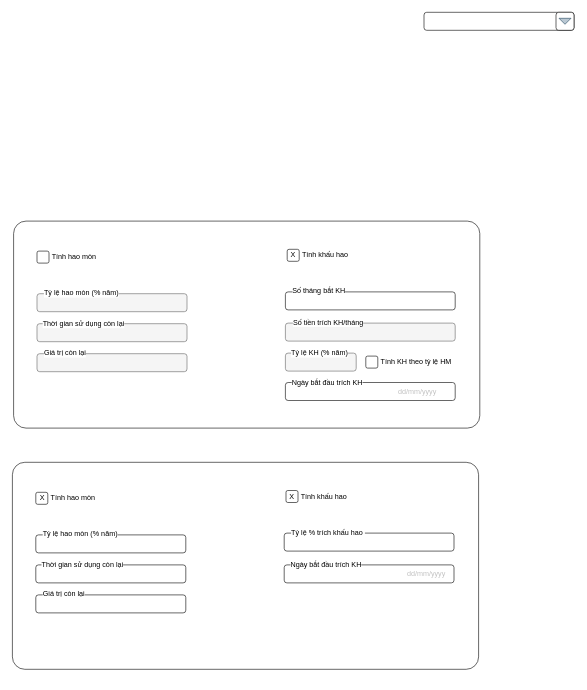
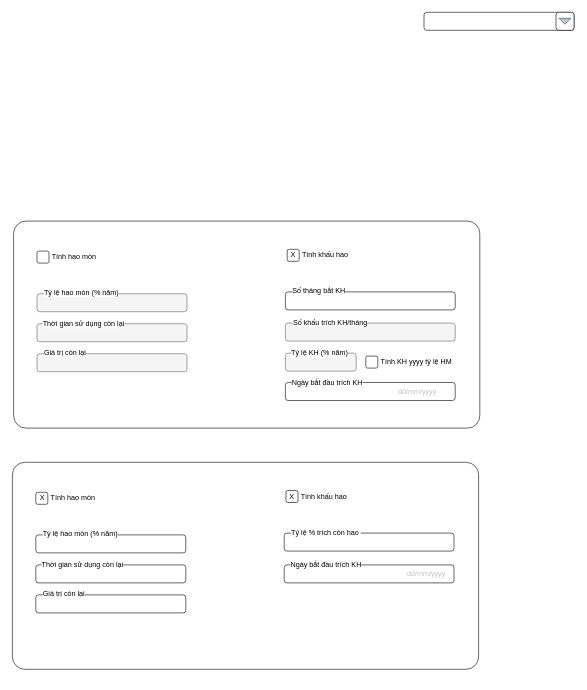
node "Số tiền trích KH/tháng": label "Số tiền trích KH/tháng" -> "Số khấu trích KH/tháng"
node "Tính KH theo tỷ lệ HM": label "Tính KH theo tỷ lệ HM" -> "Tính KH yyyy tỷ lệ HM"
node "Tỷ lệ % trích khấu hao": label "Tỷ lệ % trích khấu hao" -> "Tỷ lệ % trích còn hao"
